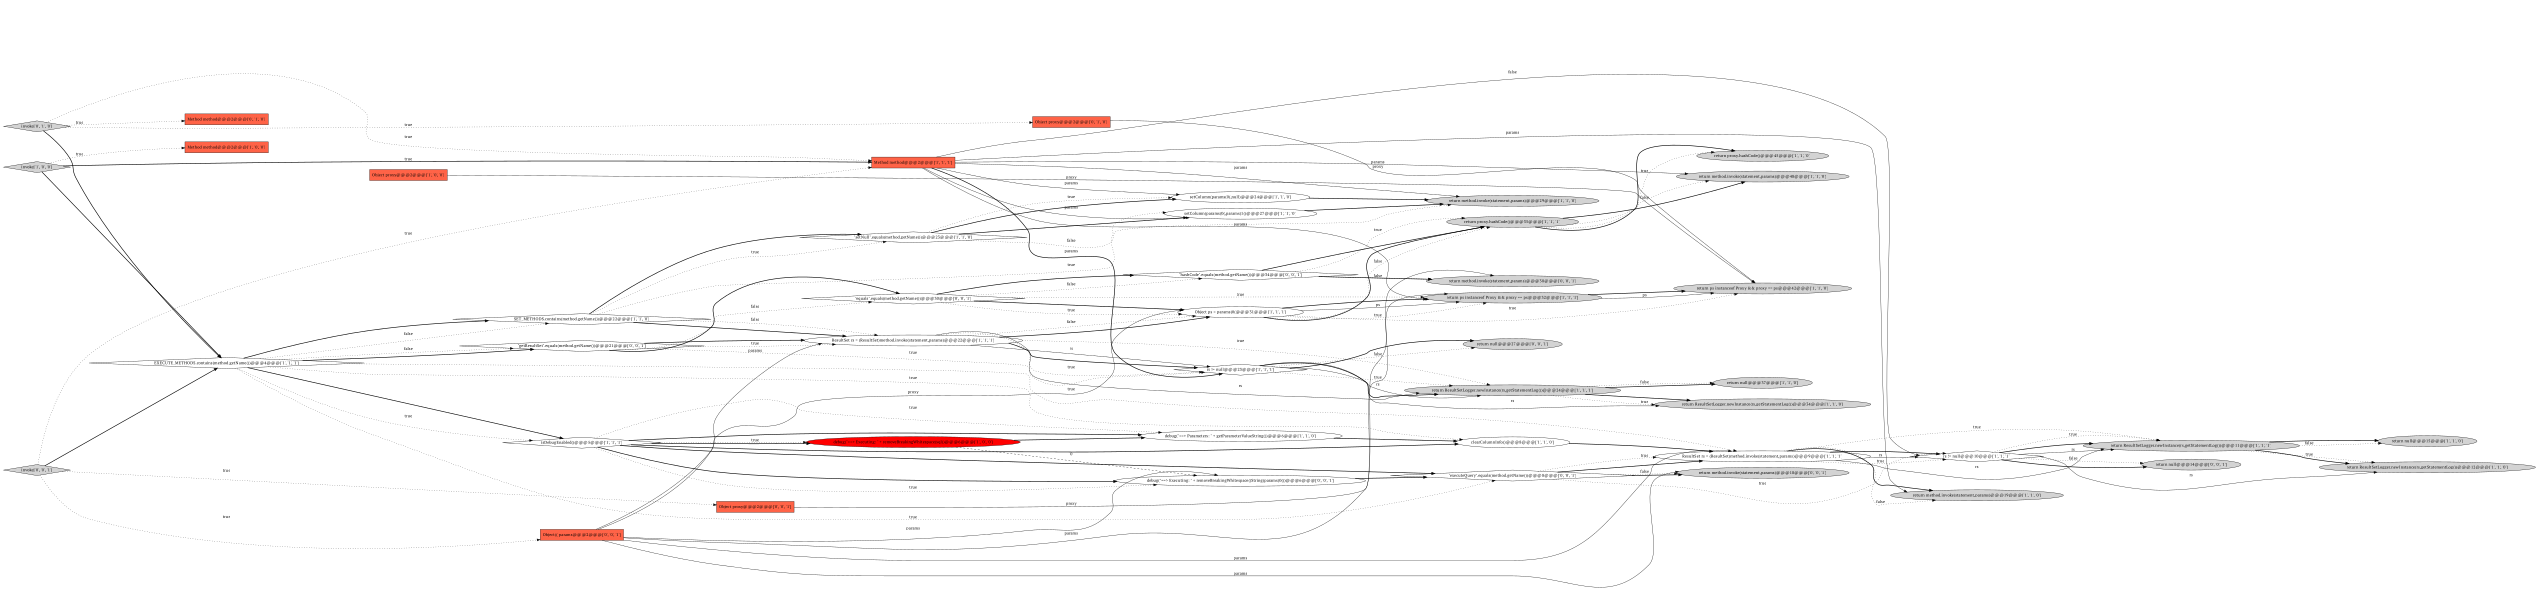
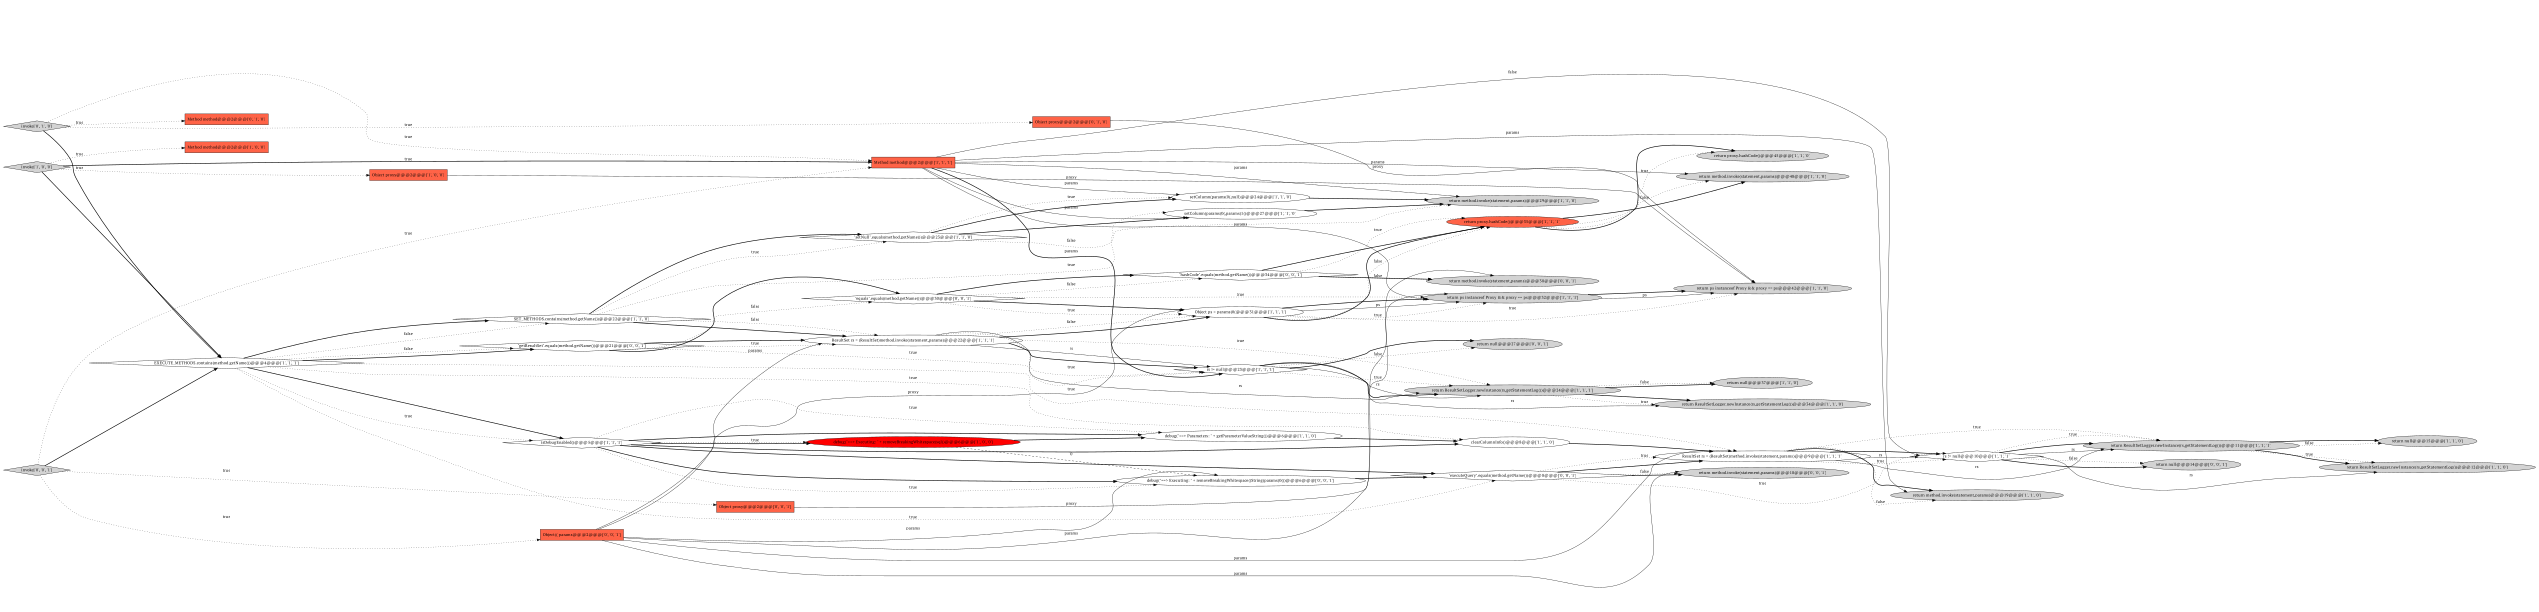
edge "invoke['1', '0', '0']" -> "Object proxy@@@2@@@['1', '0', '0']": added, label "true"
node "return proxy.hashCode()@@@35@@@['1', '1', '1']": fillcolor lightgray -> tomato
